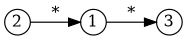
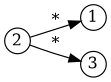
edge "1" -> "3": now "2" -> "3"
